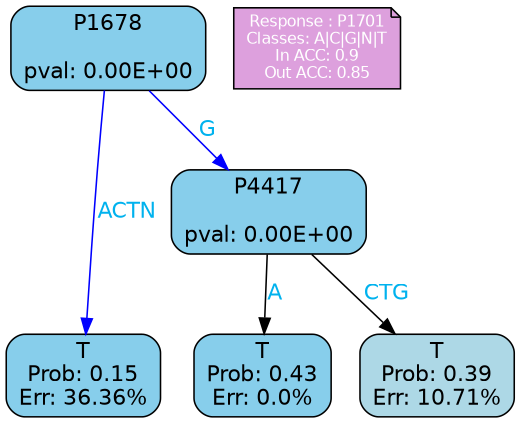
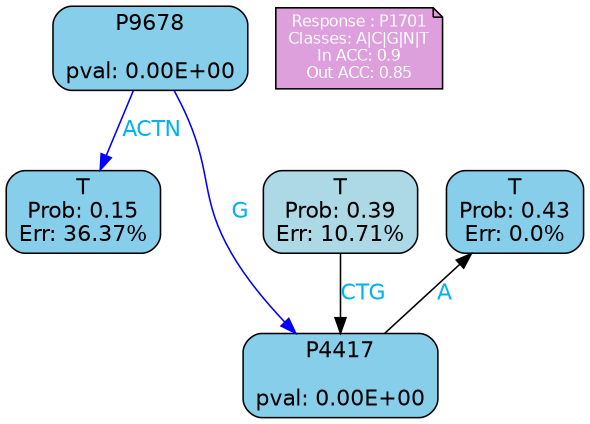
node "P1678 pval: 0.00E+00": label "P1678 pval: 0.00E+00" -> "P9678 pval: 0.00E+00"
edge "P4417 pval: 0.00E+00" -> "T Prob: 0.39 Err: 10.71%": reversed
node "T Prob: 0.15 Err: 36.36%": label "T Prob: 0.15 Err: 36.36%" -> "T Prob: 0.15 Err: 36.37%"
